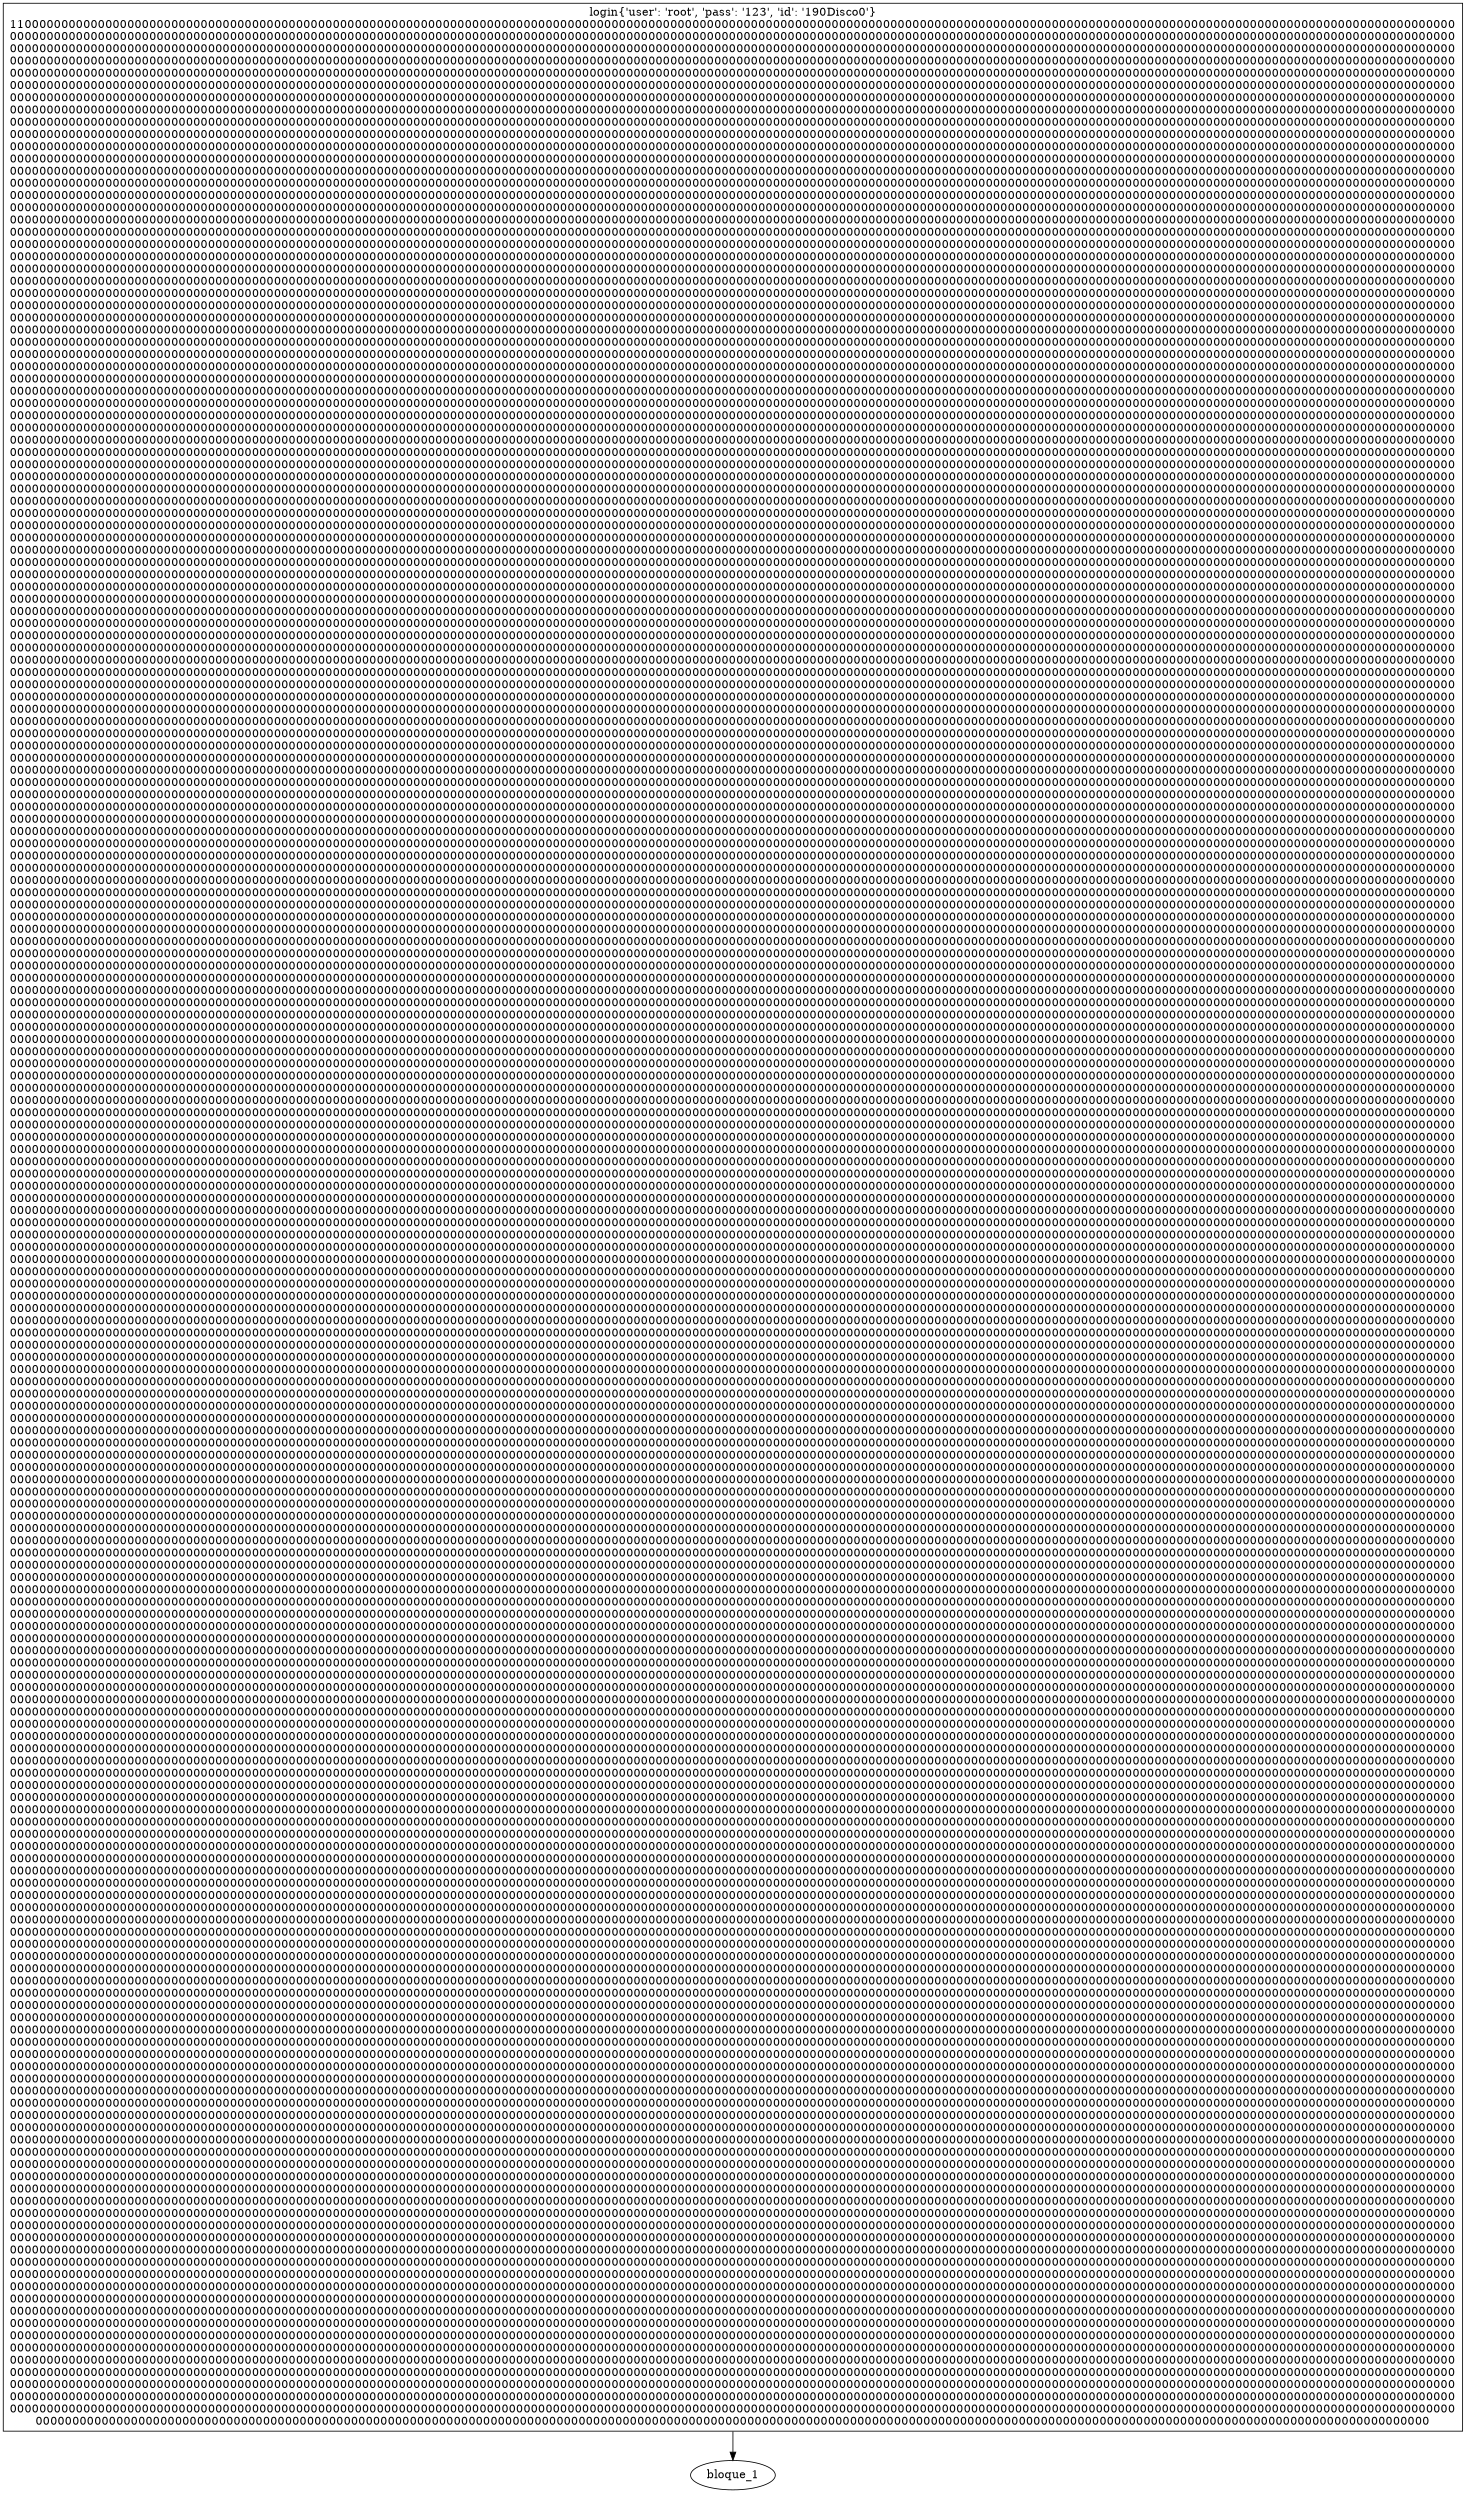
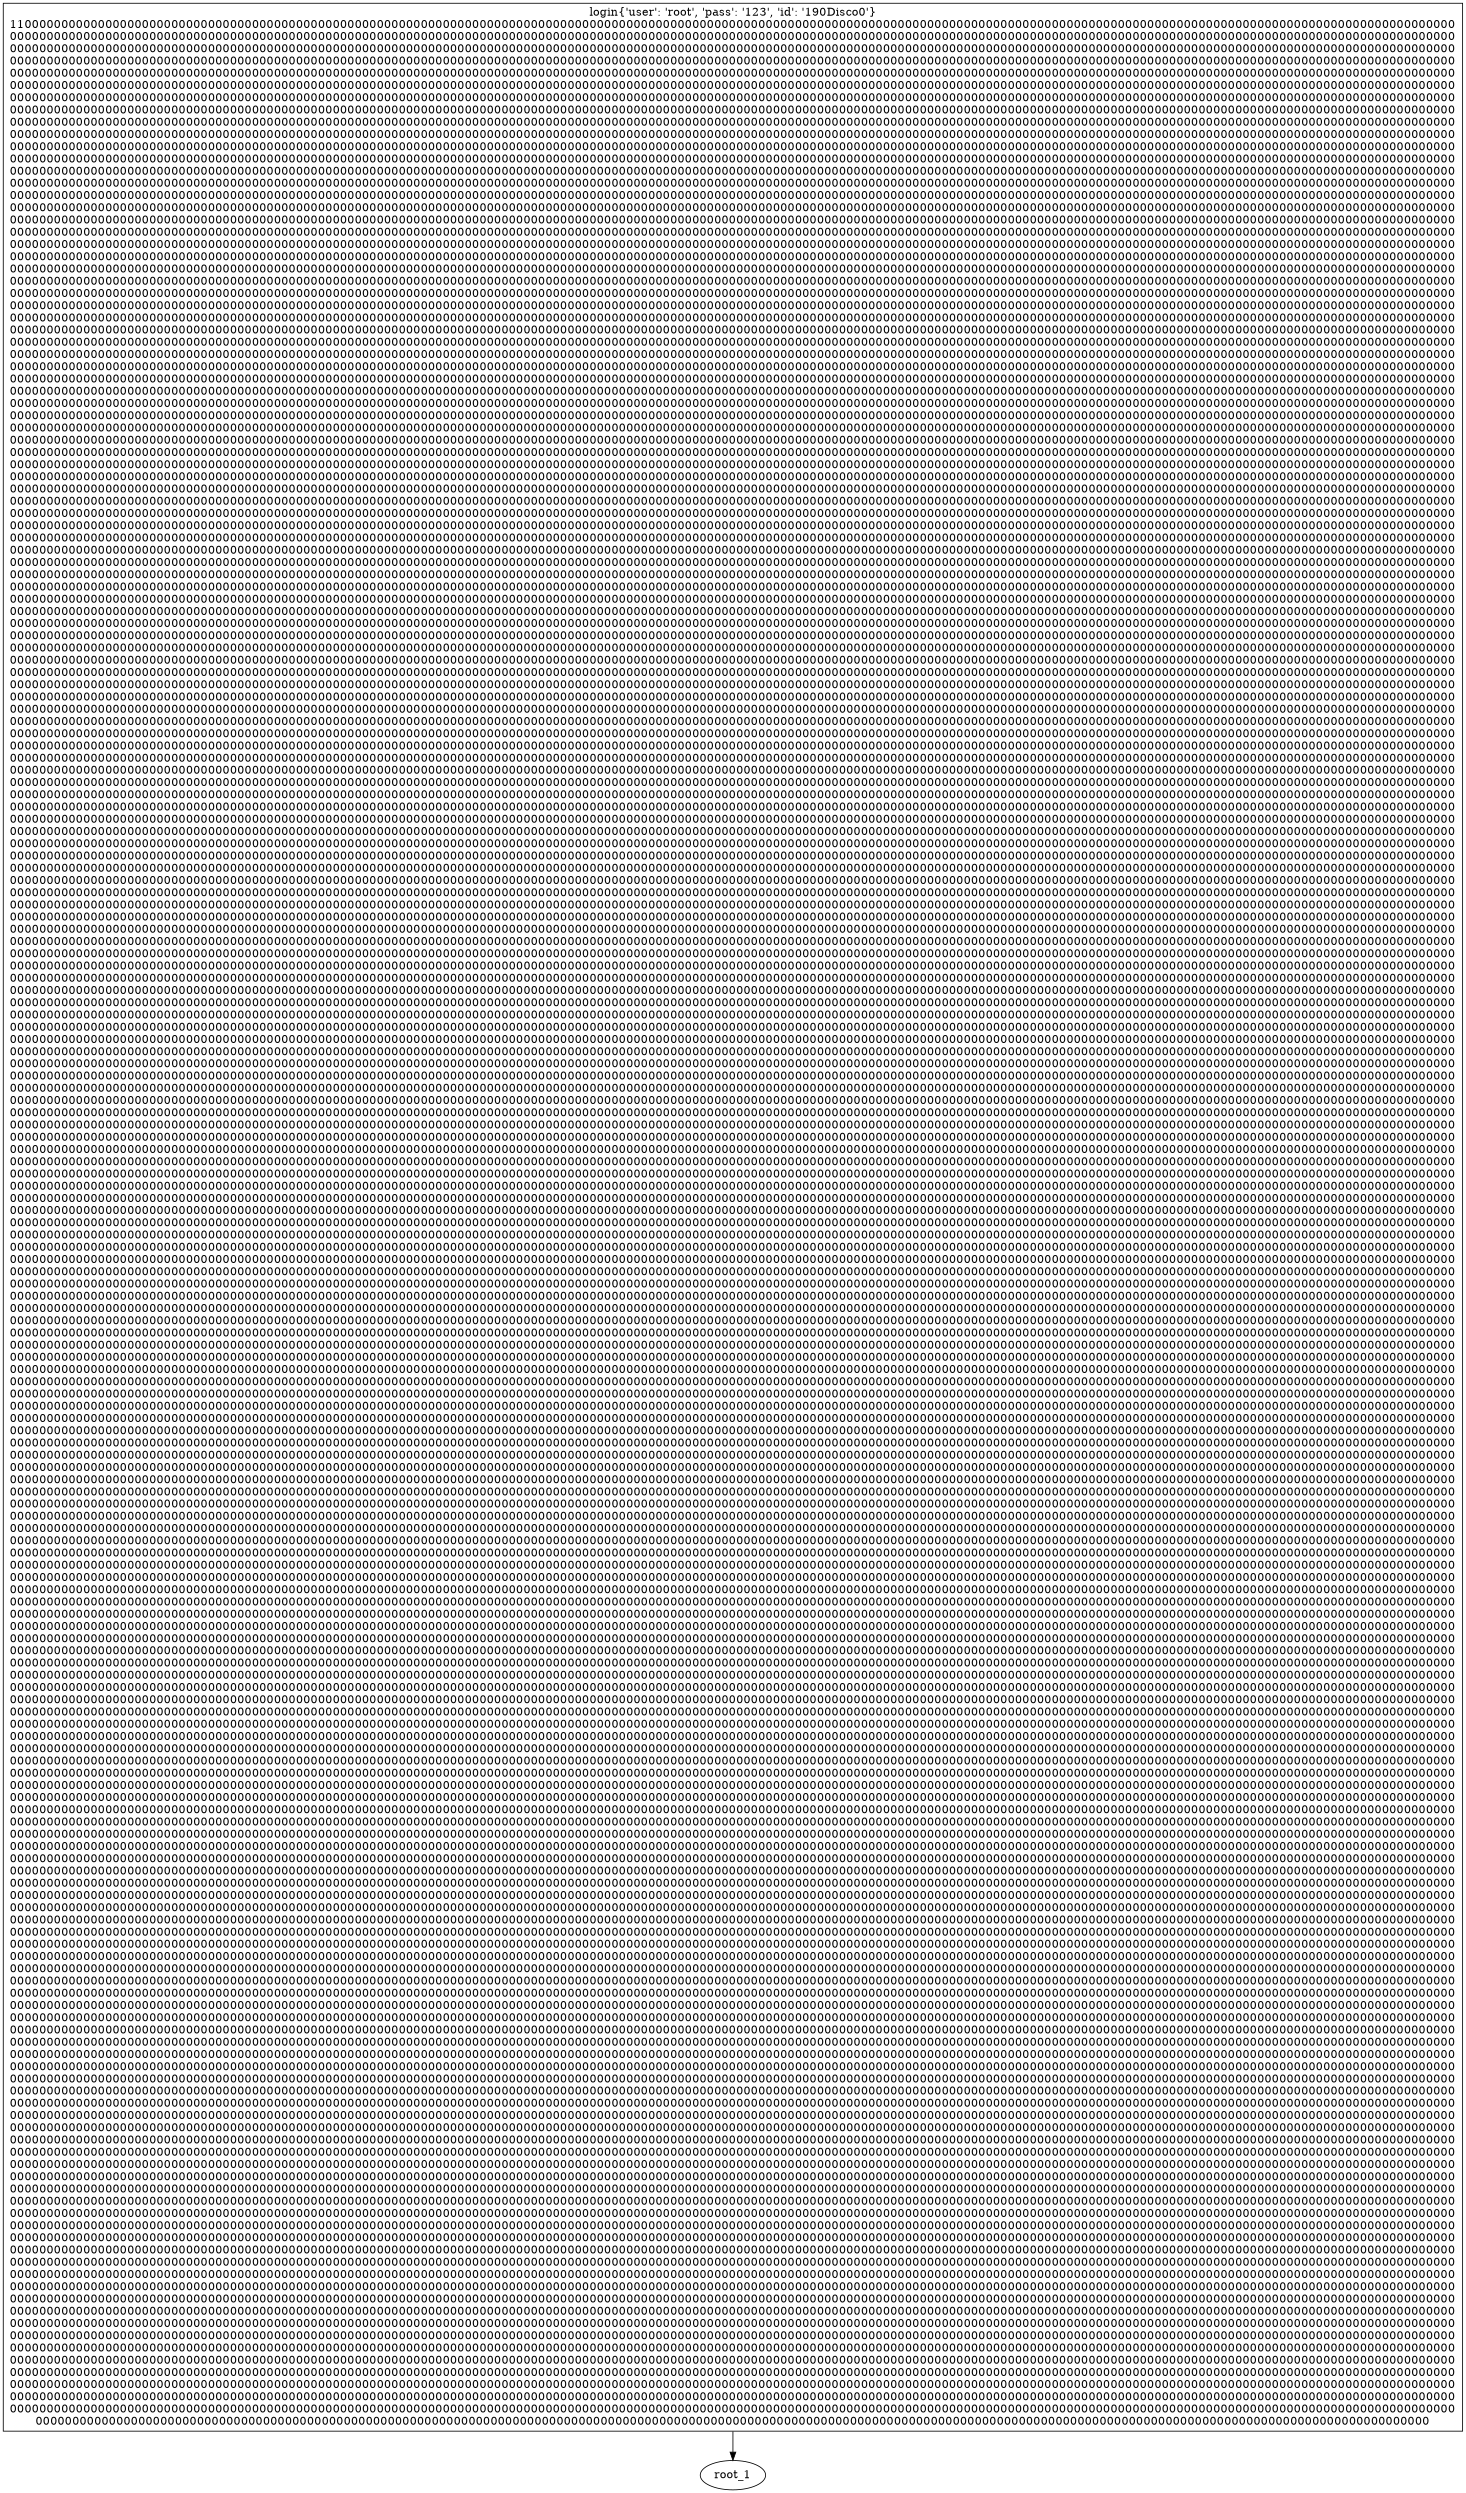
node "bloque_1": label "bloque_1" -> "root_1"
